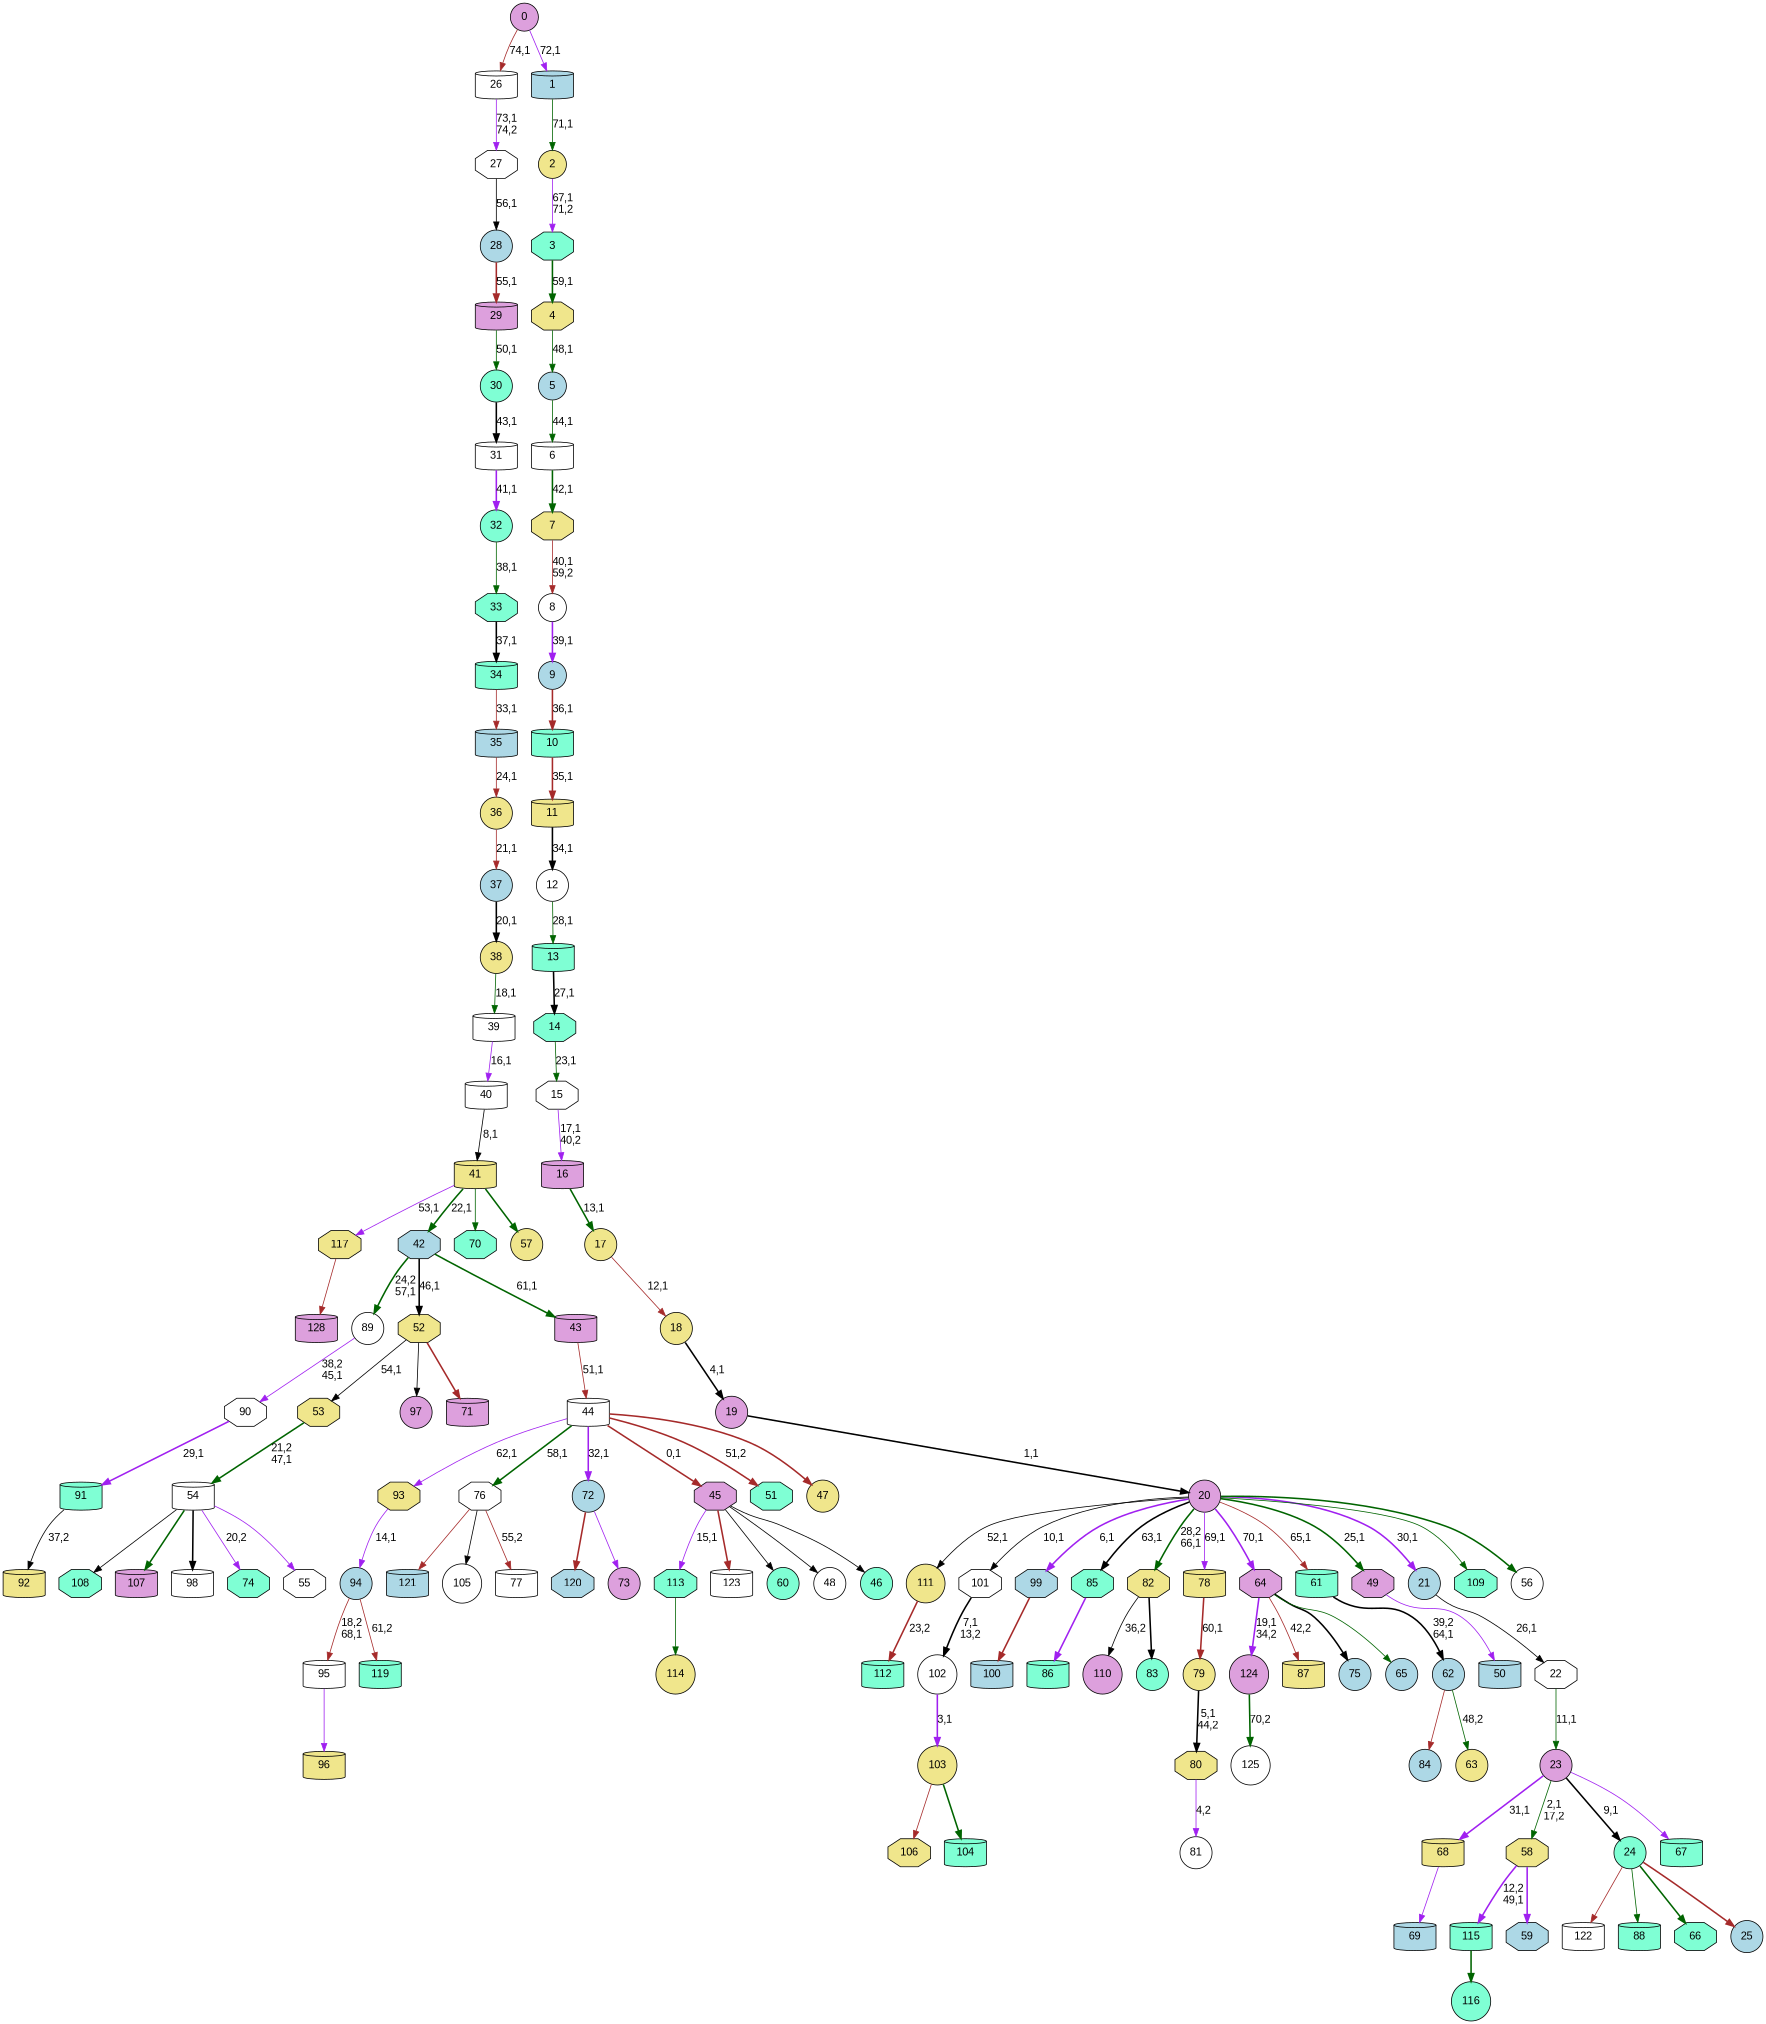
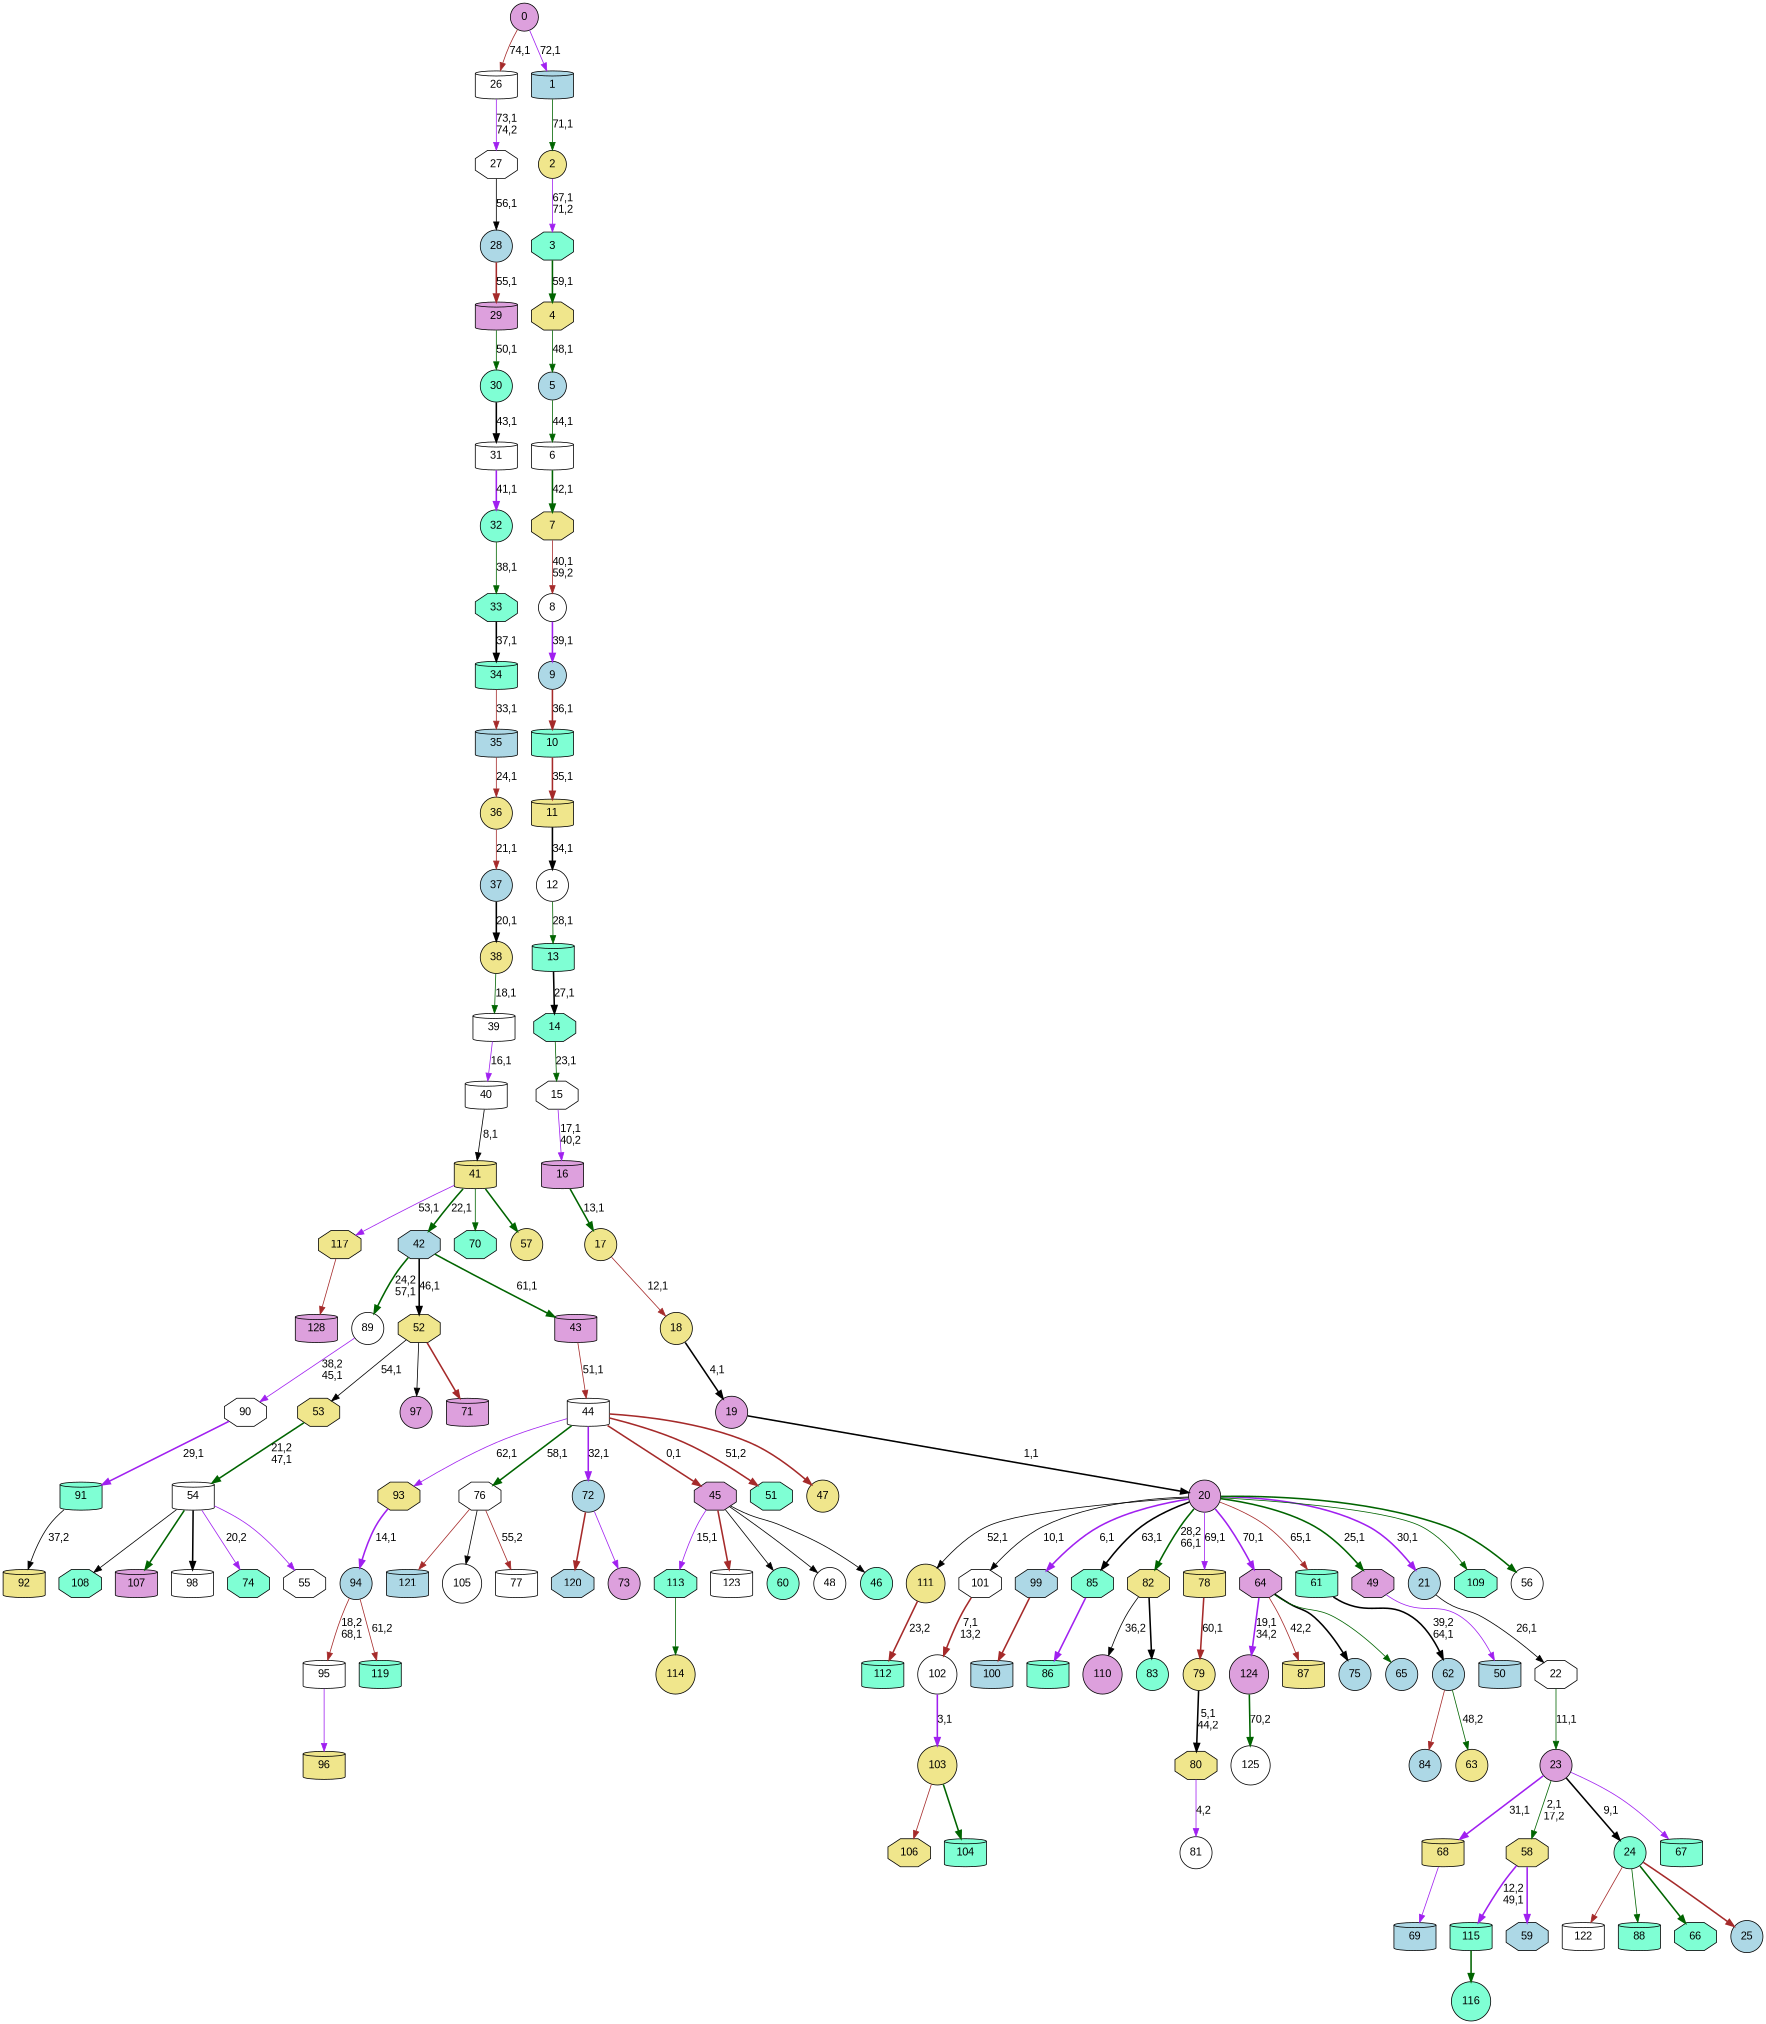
edge "93" -> "94": style solid -> bold
edge "101" -> "102": color black -> brown
